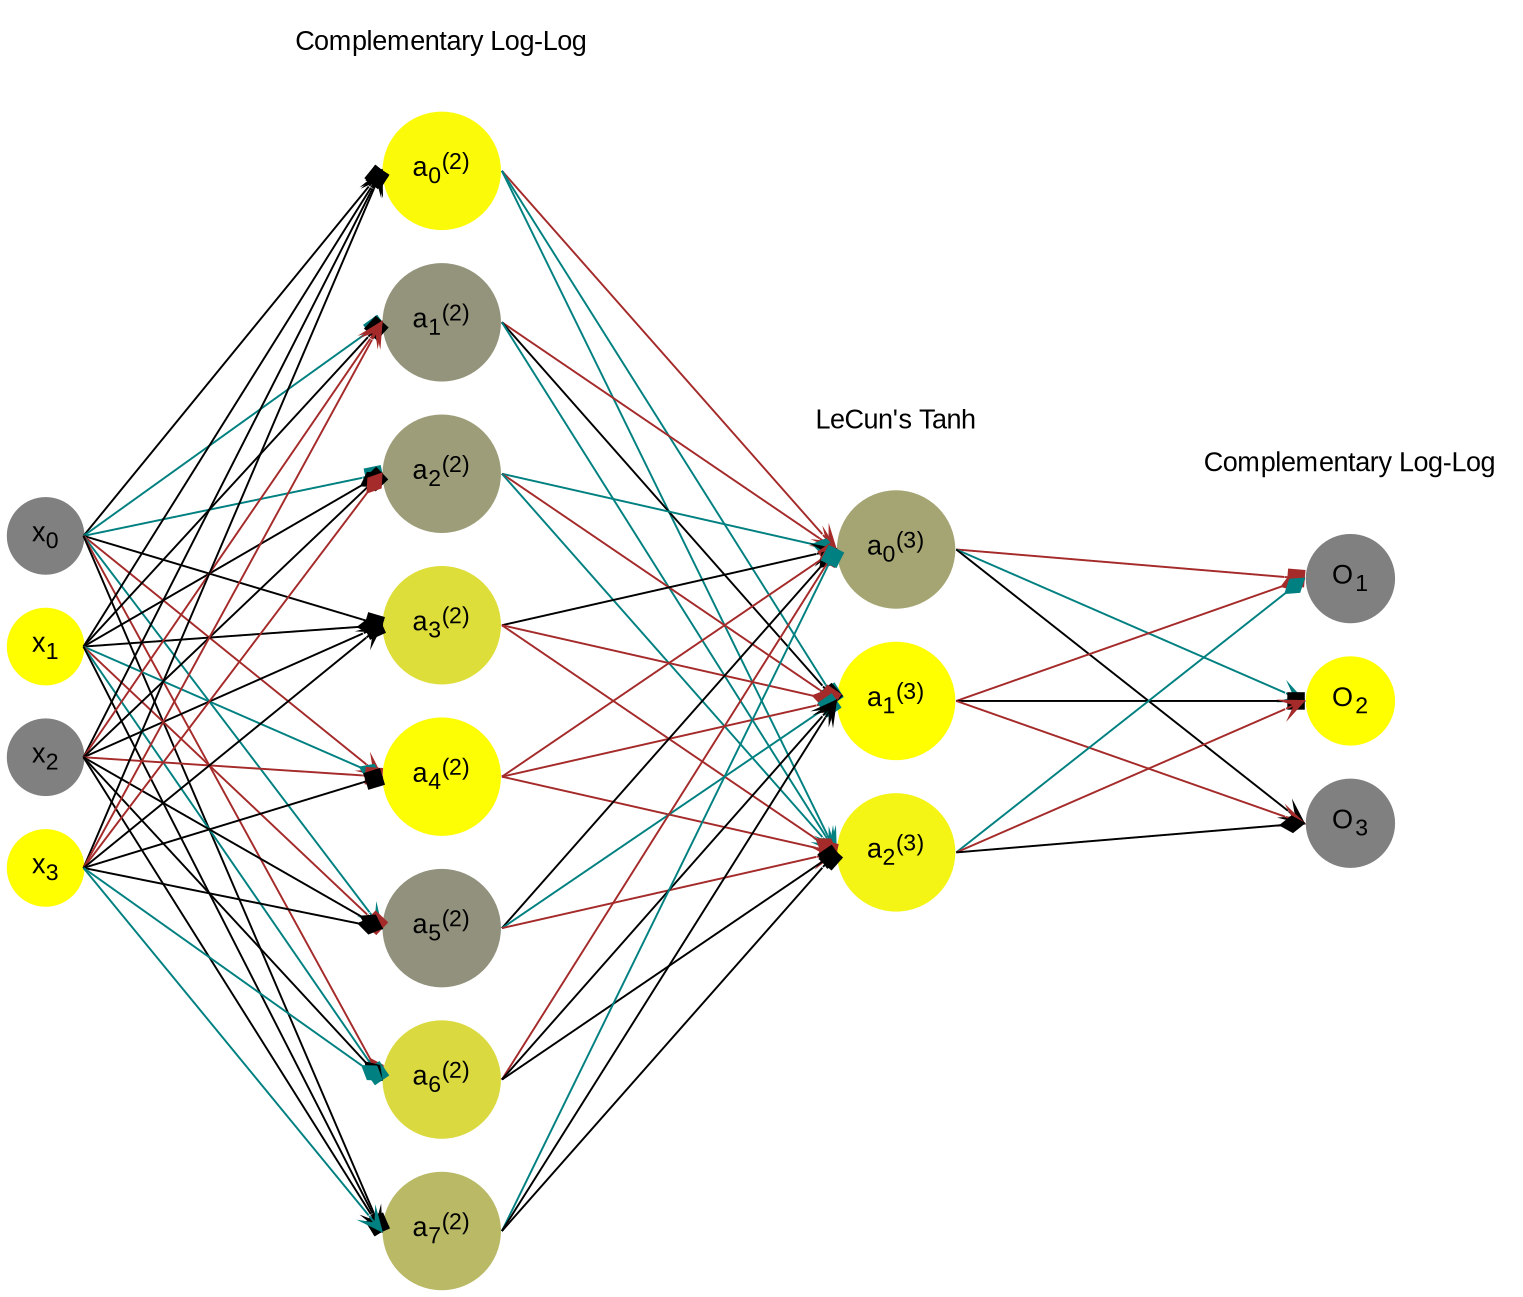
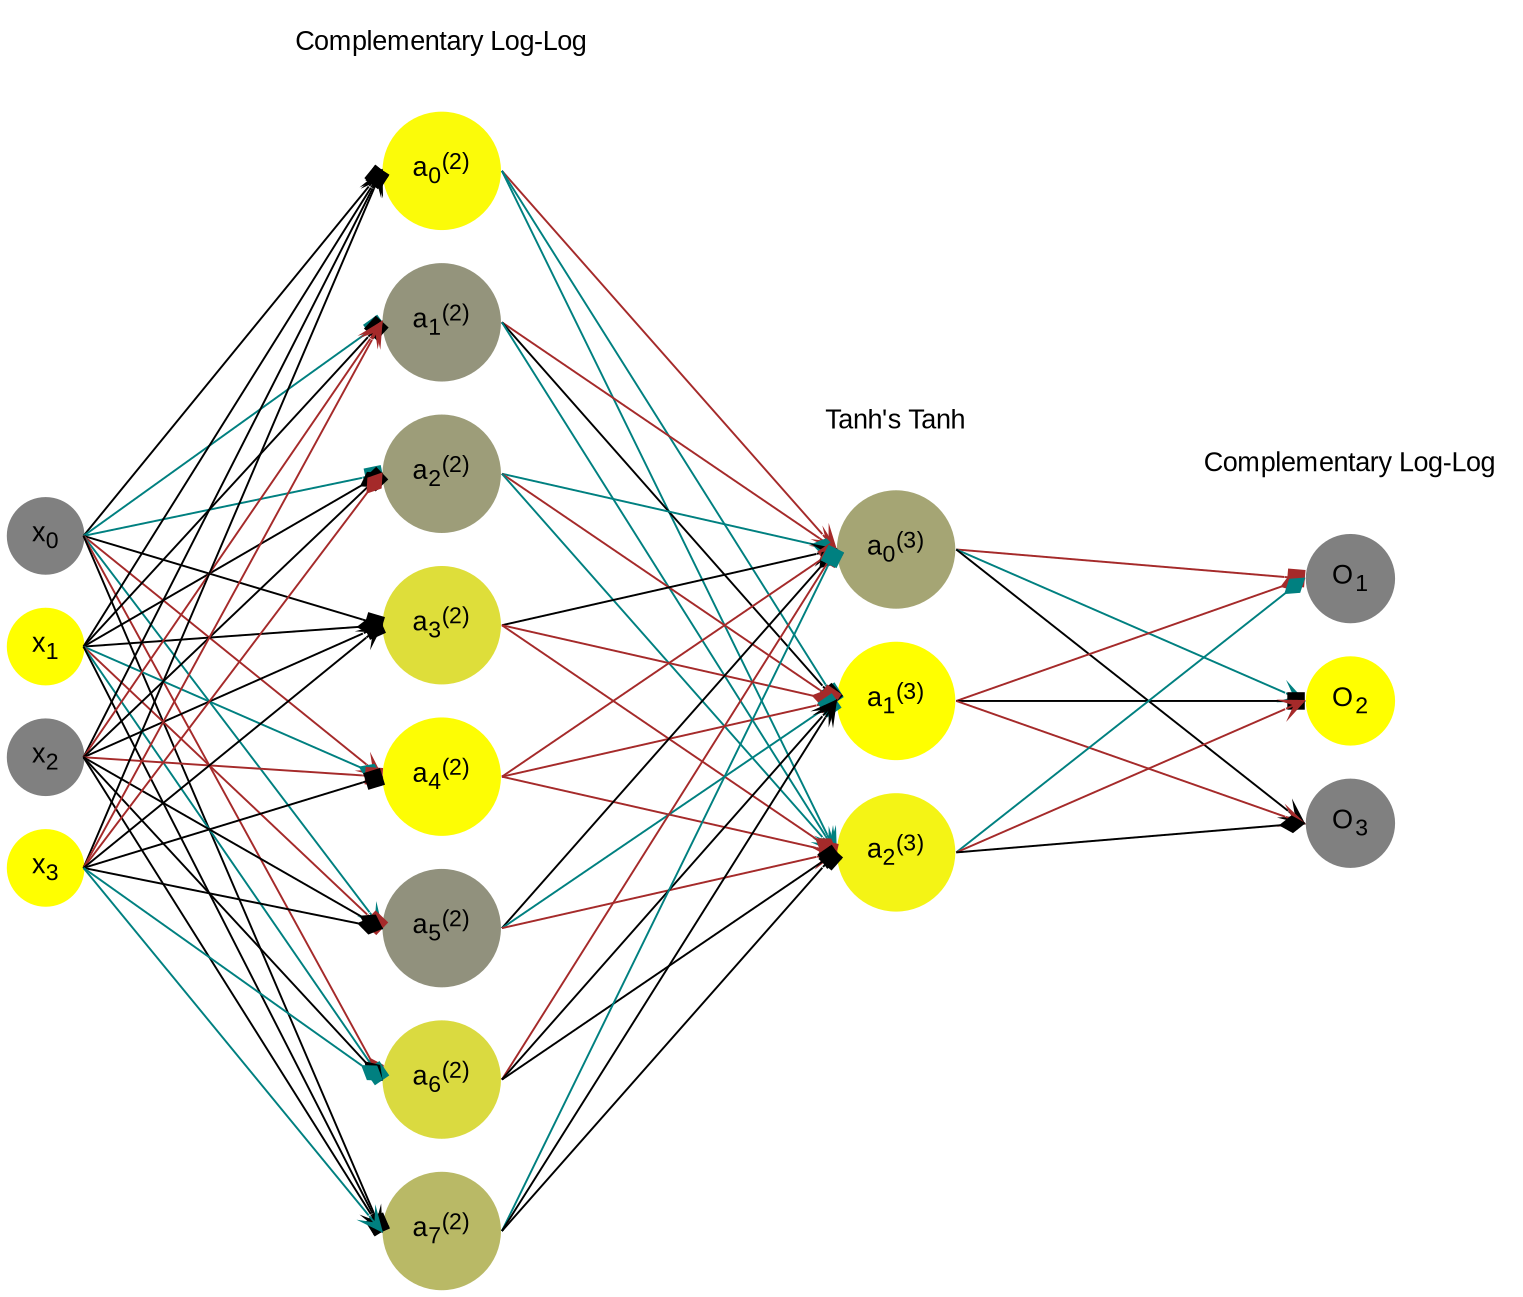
node "LeCun's Tanh": label "LeCun's Tanh" -> "Tanh's Tanh"
